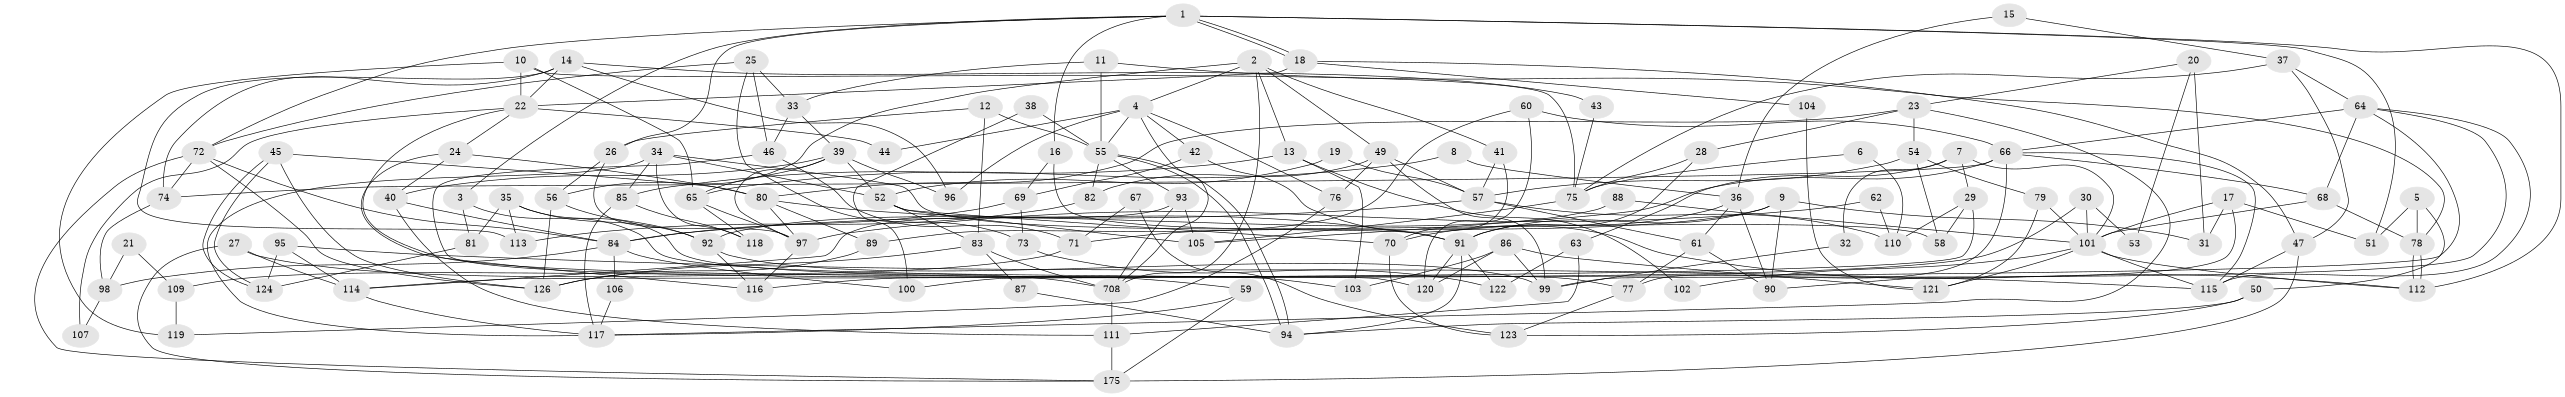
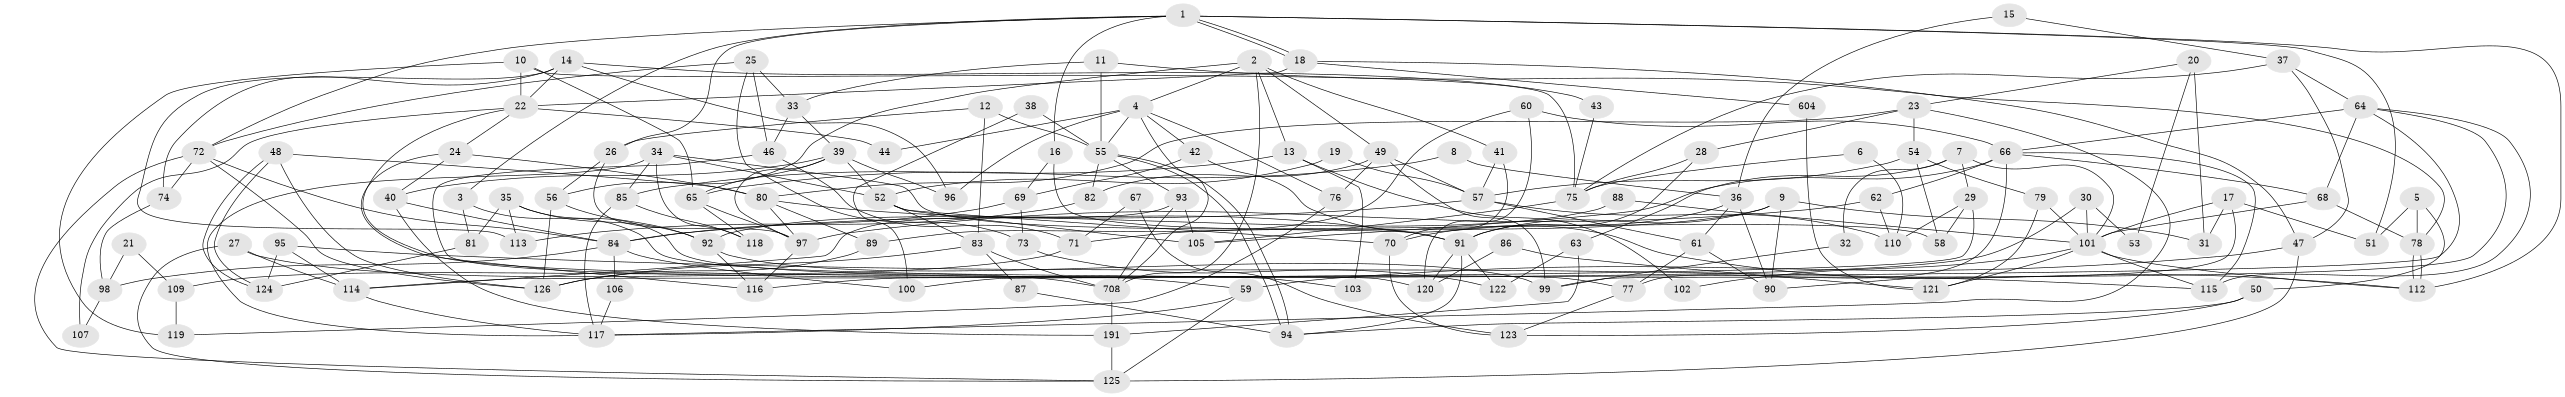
node "104": label "104" -> "604"
node "45": label "45" -> "48"
edge "66" -- "74": now "66" -- "62"
edge "47" -- "115": now "47" -- "59"
edge "86" -- "103": removed
edge "86" -- "99": removed
node "111": label "111" -> "191"
node "175": label "175" -> "125"
